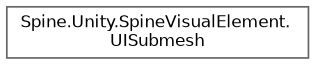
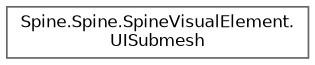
node "Spine.Unity.SpineVisualElement. UISubmesh": label "Spine.Unity.SpineVisualElement. UISubmesh" -> "Spine.Spine.SpineVisualElement. UISubmesh"
